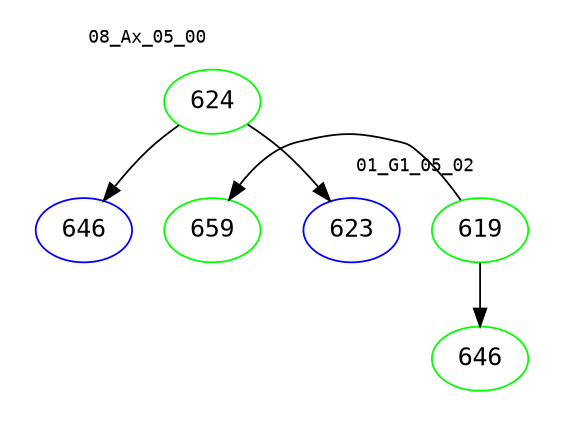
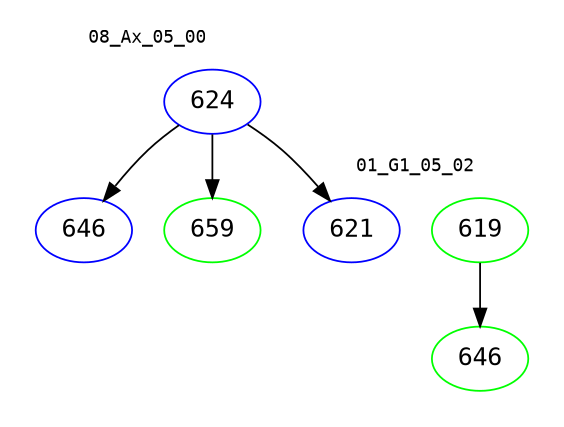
node "624": color green -> blue
edge "619" -> "659": now "624" -> "659"
node "623": label "623" -> "621"
